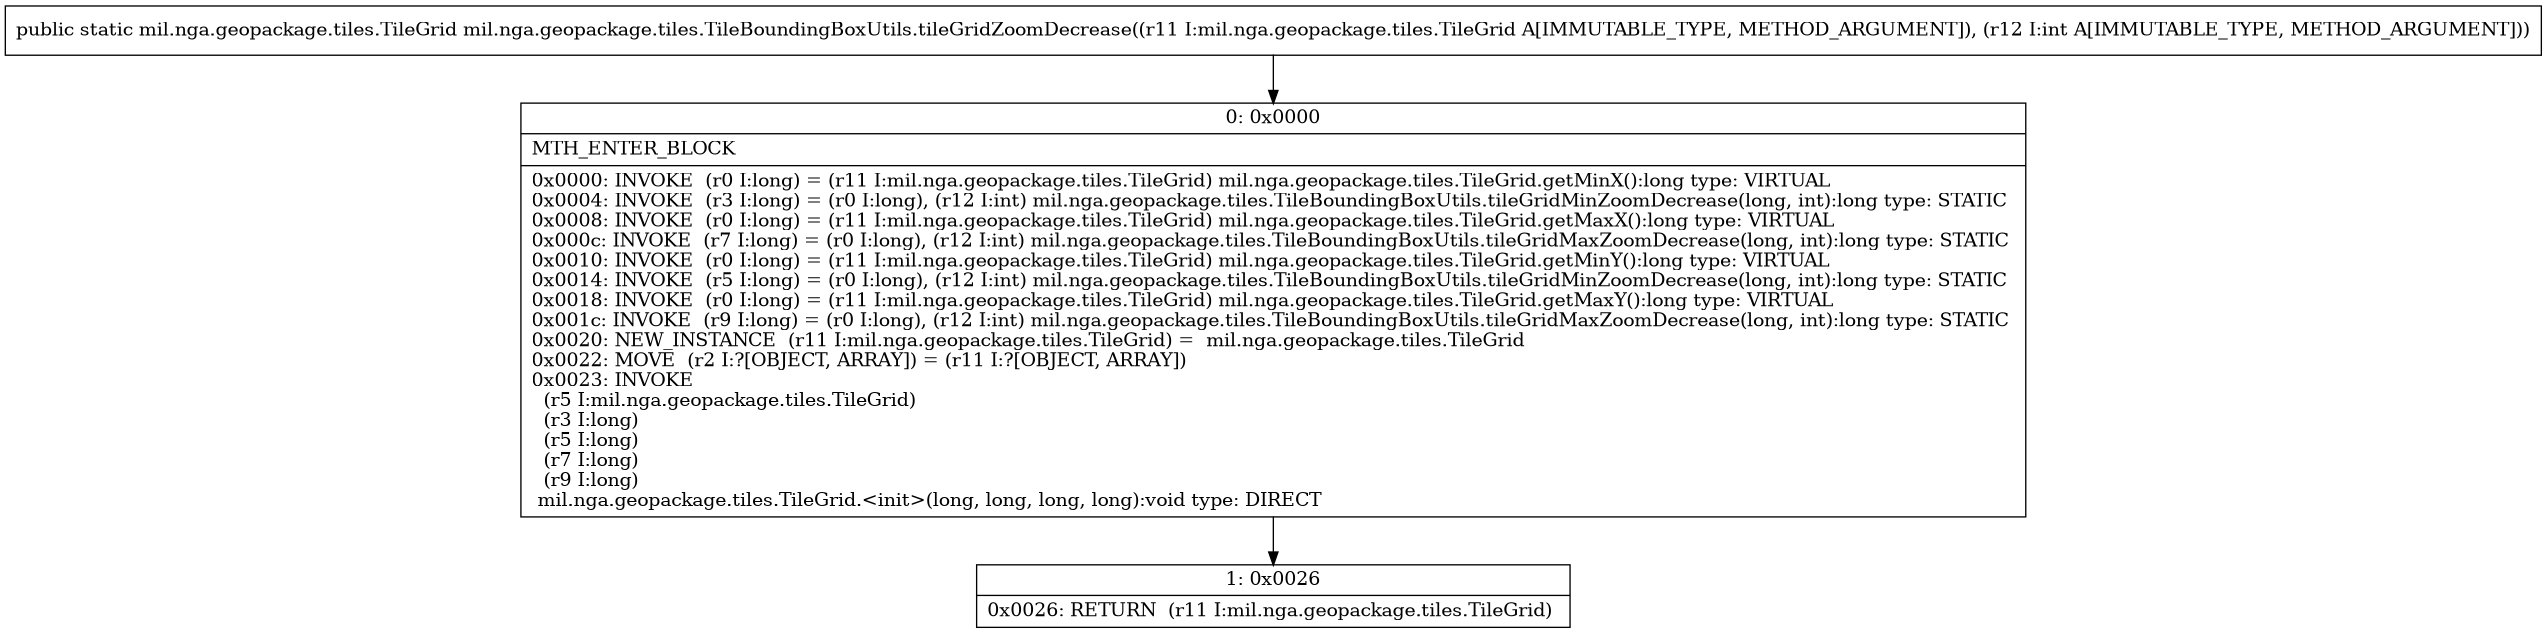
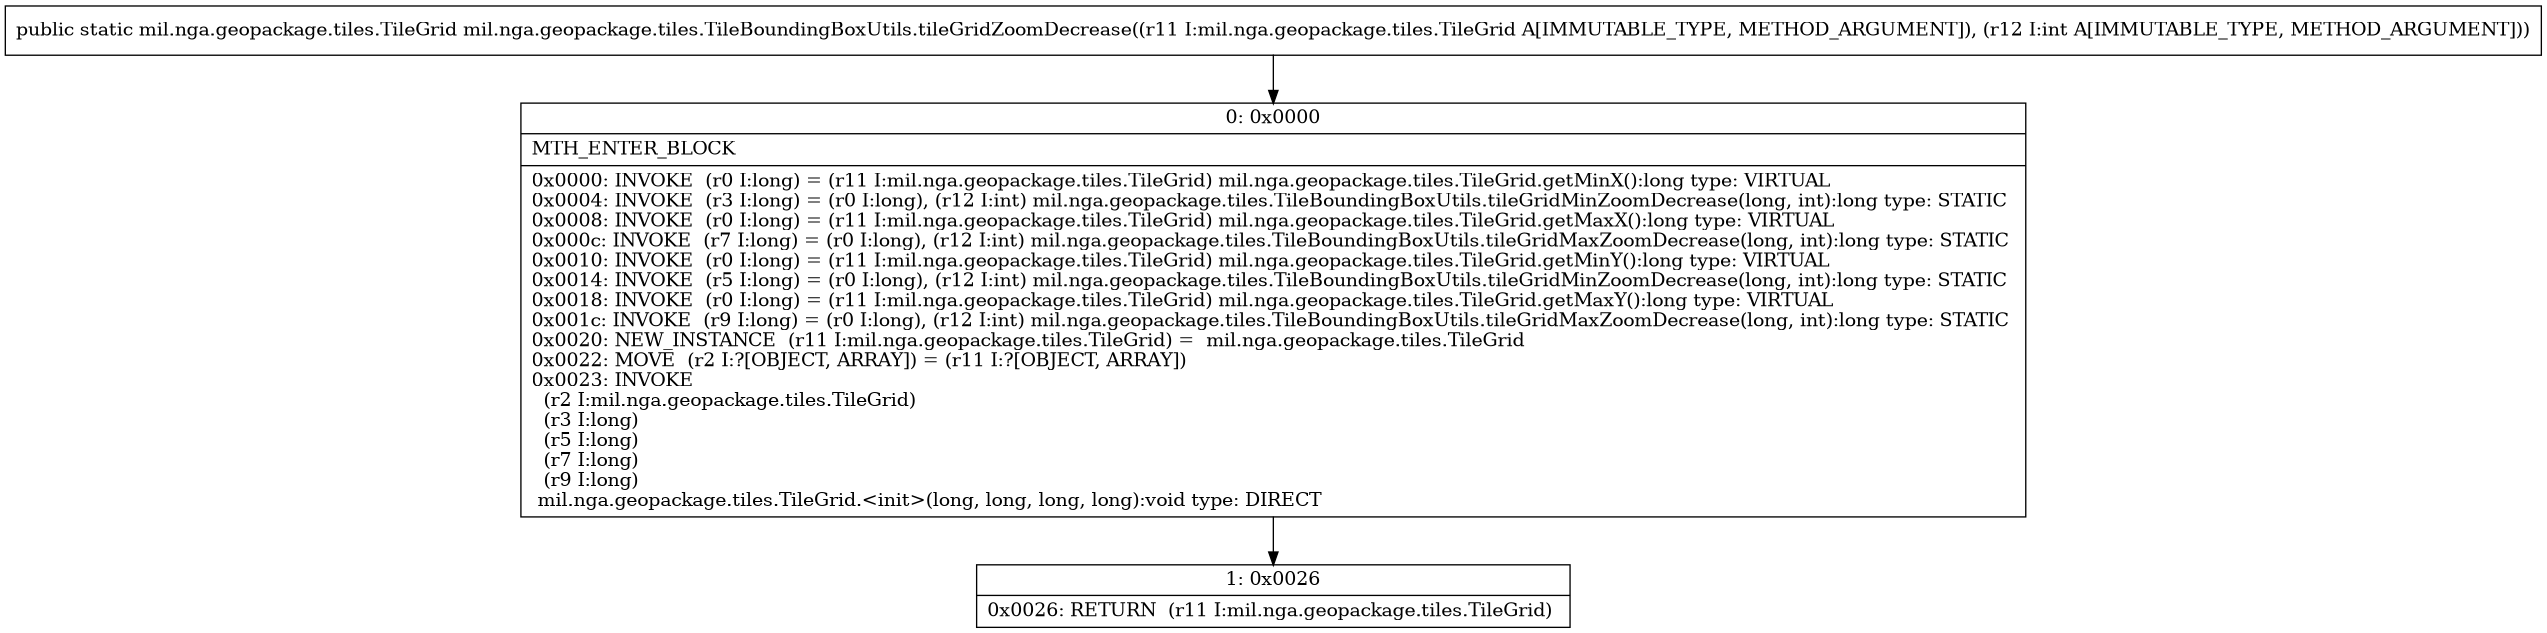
node "0: 0x0000": text "(r5 I:mil.nga.geopackage.tiles.TileGrid)" -> "(r2 I:mil.nga.geopackage.tiles.TileGrid)"
